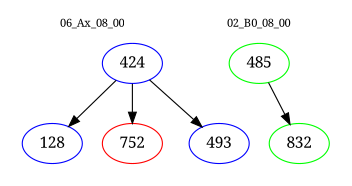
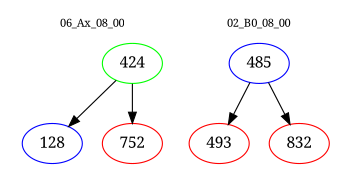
node "424": color blue -> green
node "485": color green -> blue
edge "424" -> "493": now "485" -> "493"
node "493": color blue -> red
node "832": color green -> red
